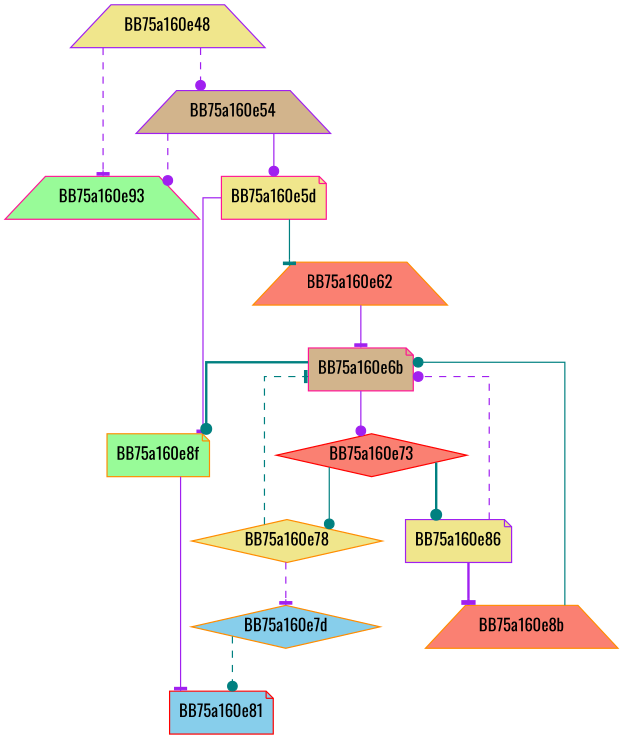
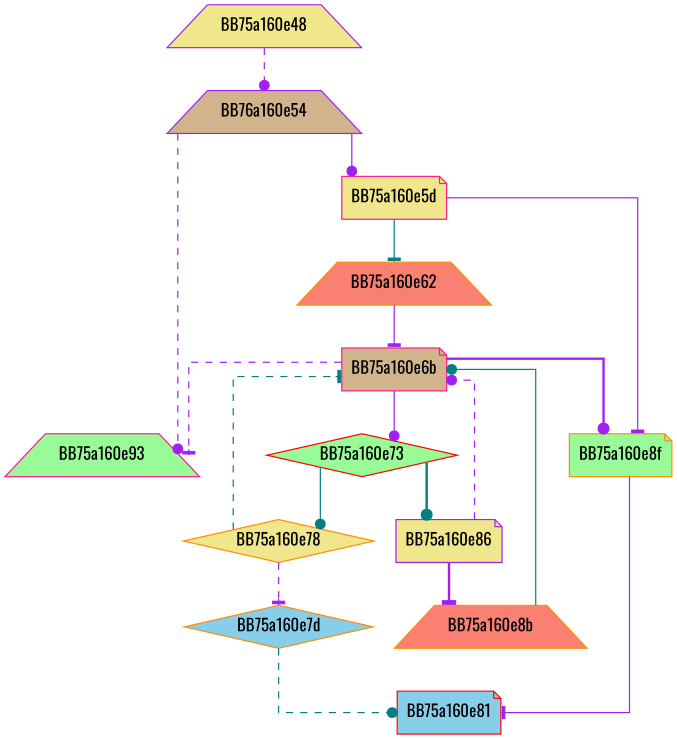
edge "BB75a160e48" -> "BB75a160e93": now "BB75a160e6b" -> "BB75a160e93"
node "BB75a160e54": label "BB75a160e54" -> "BB76a160e54"
edge "BB75a160e6b" -> "BB75a160e8f": color teal -> purple
node "BB75a160e73": fillcolor salmon -> palegreen
